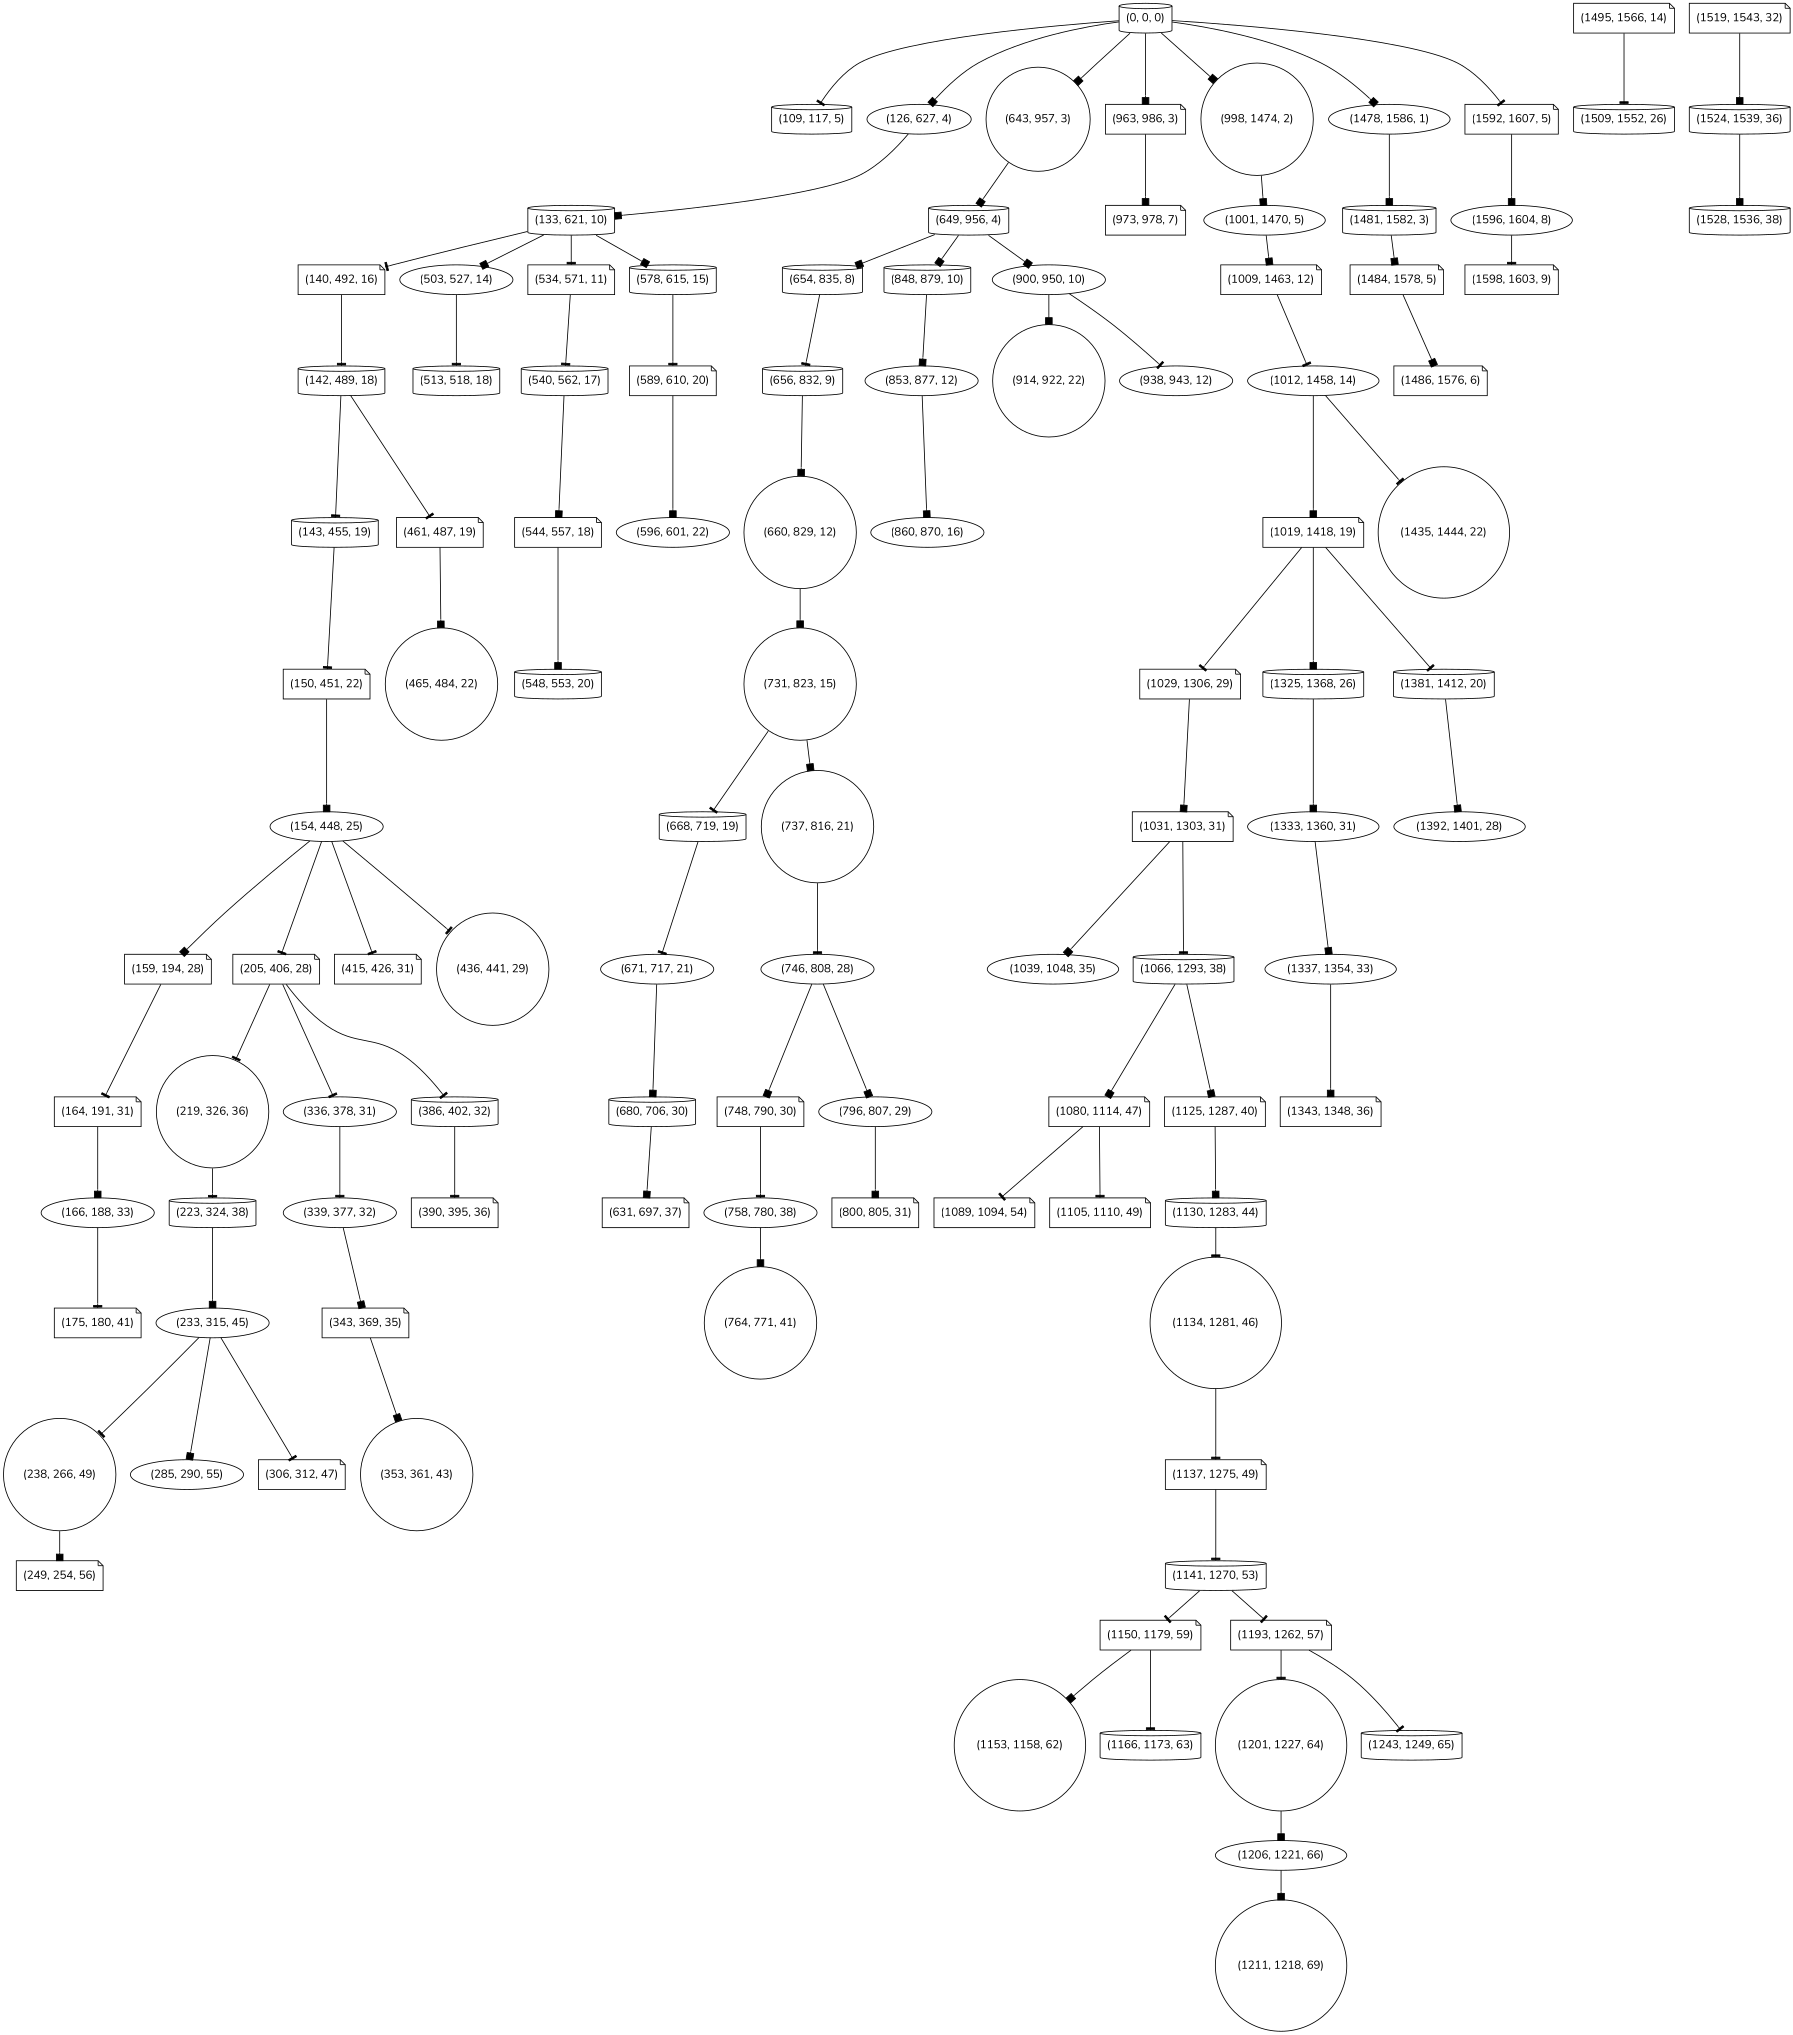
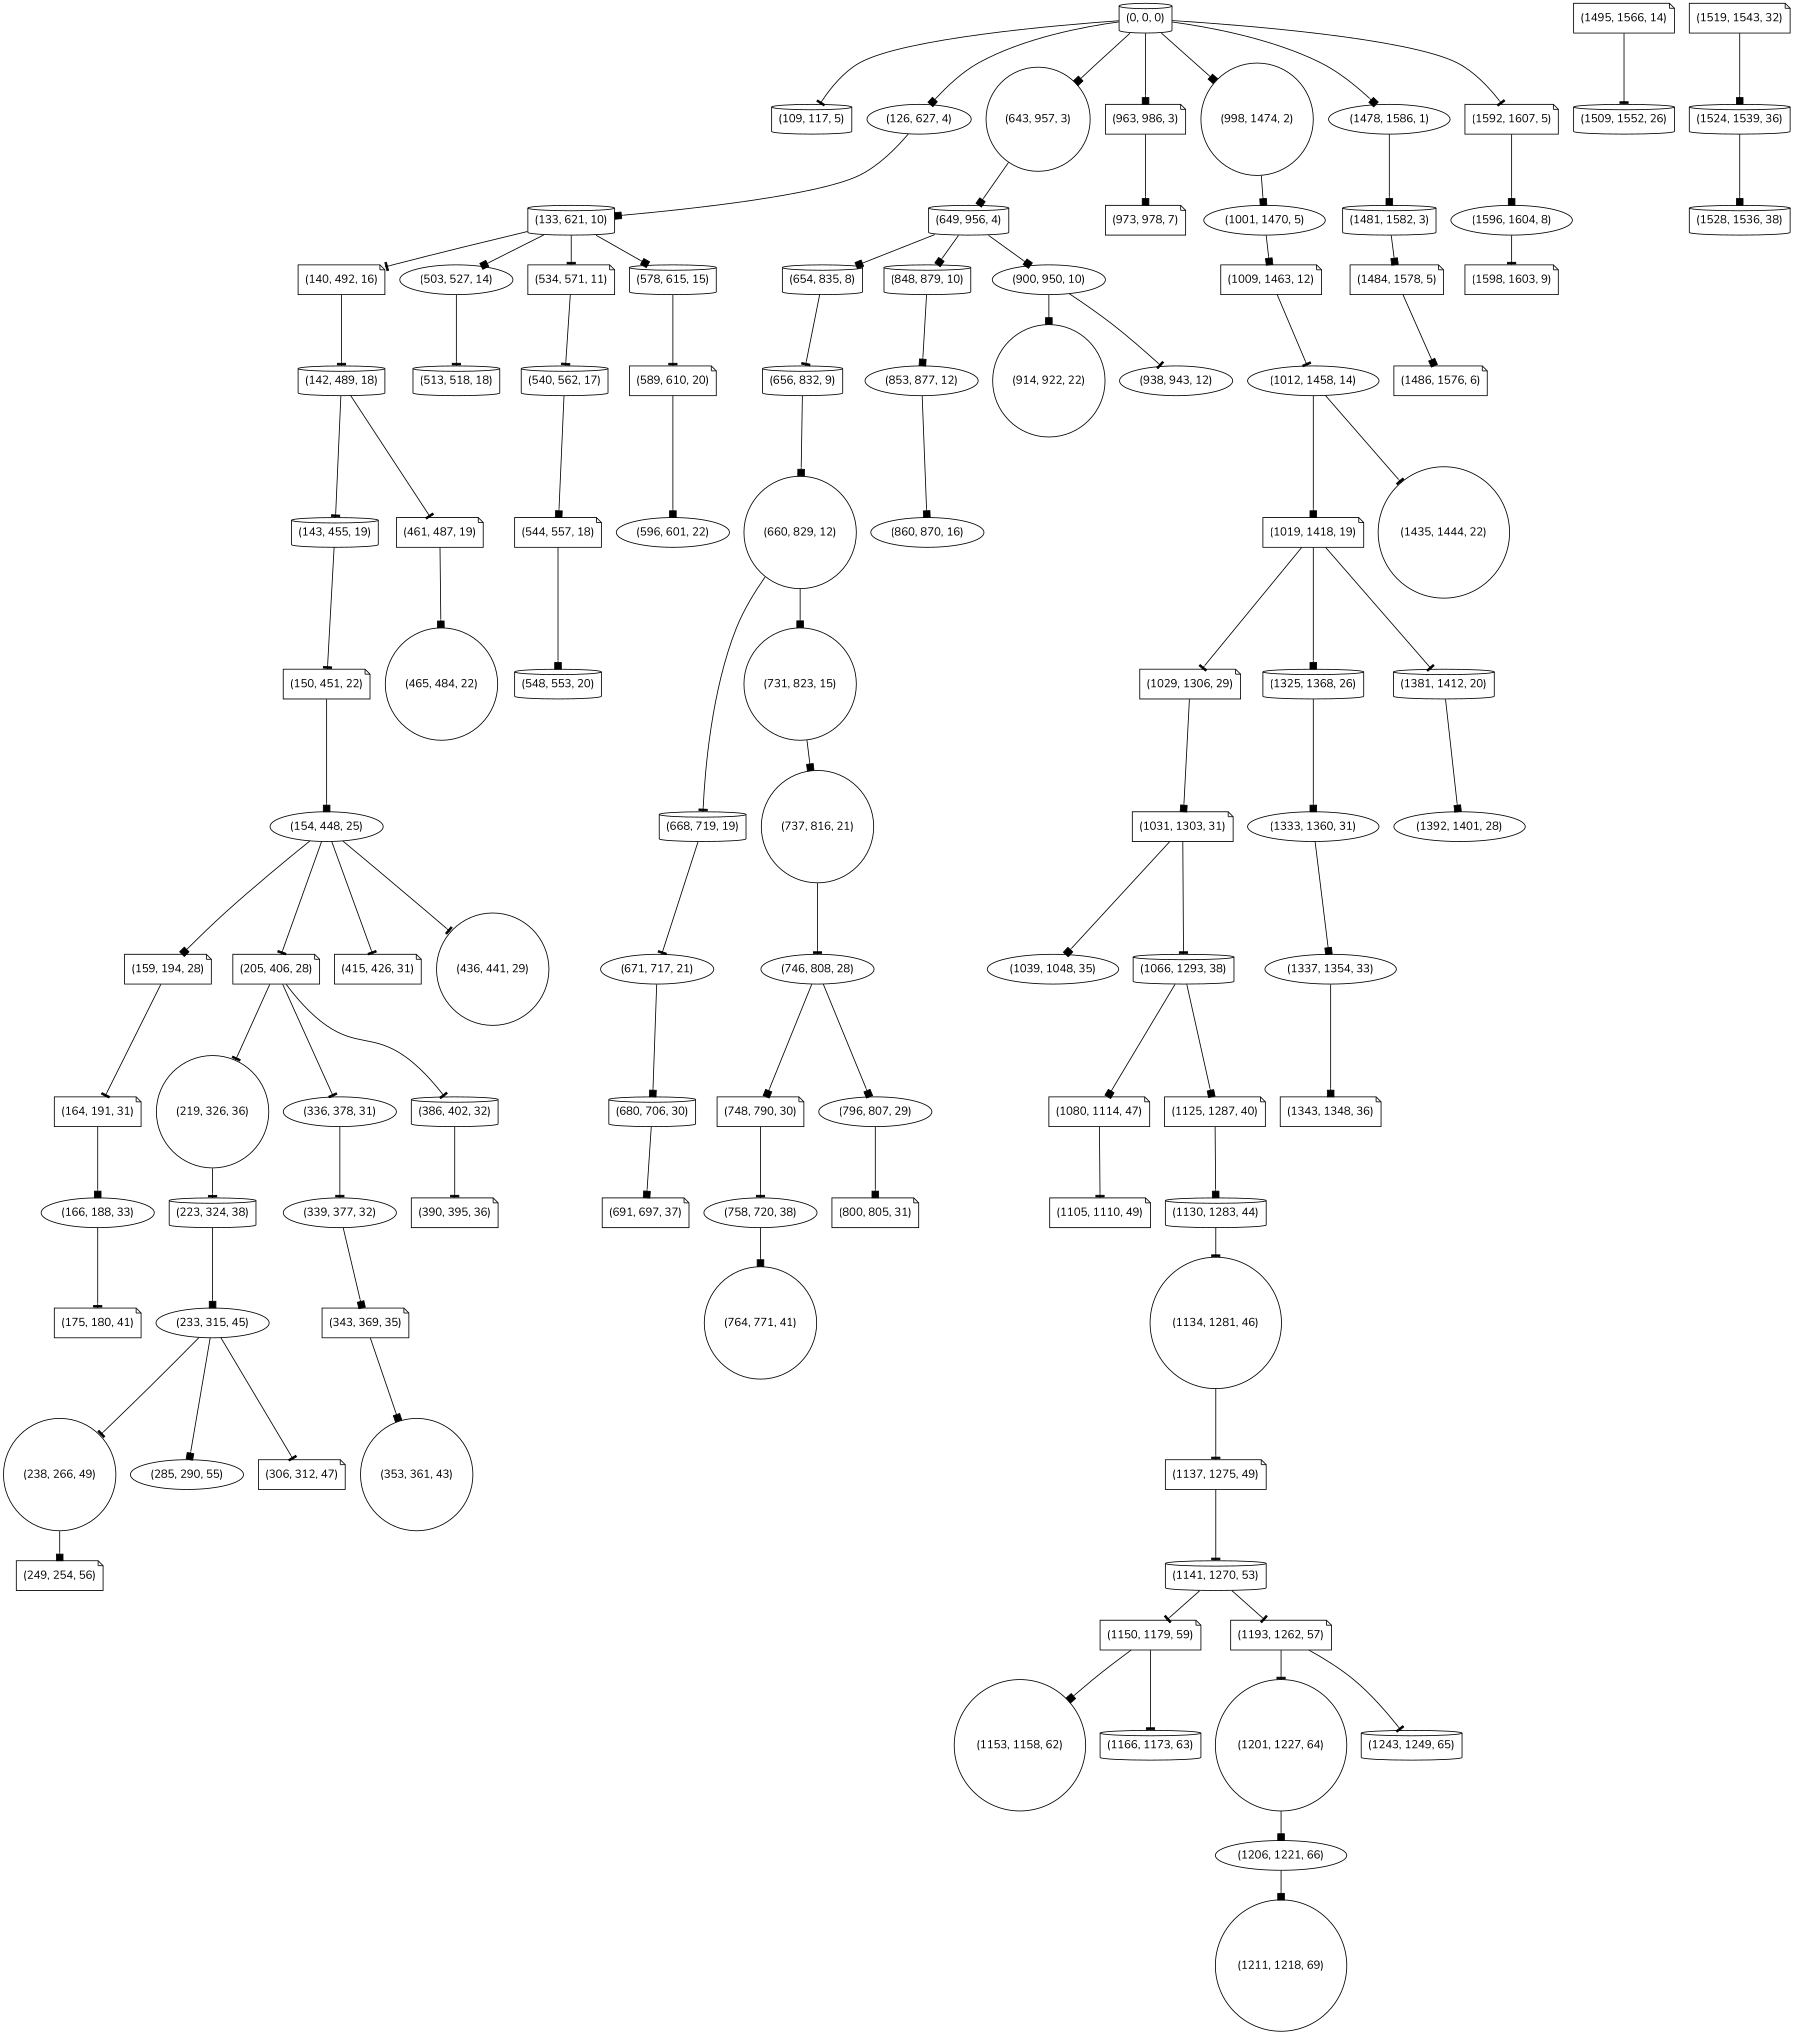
edge "(731, 823, 15)" -> "(668, 719, 19)": now "(660, 829, 12)" -> "(668, 719, 19)"
node "(631, 697, 37)": label "(631, 697, 37)" -> "(691, 697, 37)"
node "(758, 780, 38)": label "(758, 780, 38)" -> "(758, 720, 38)"
node "(1089, 1094, 54)": removed
